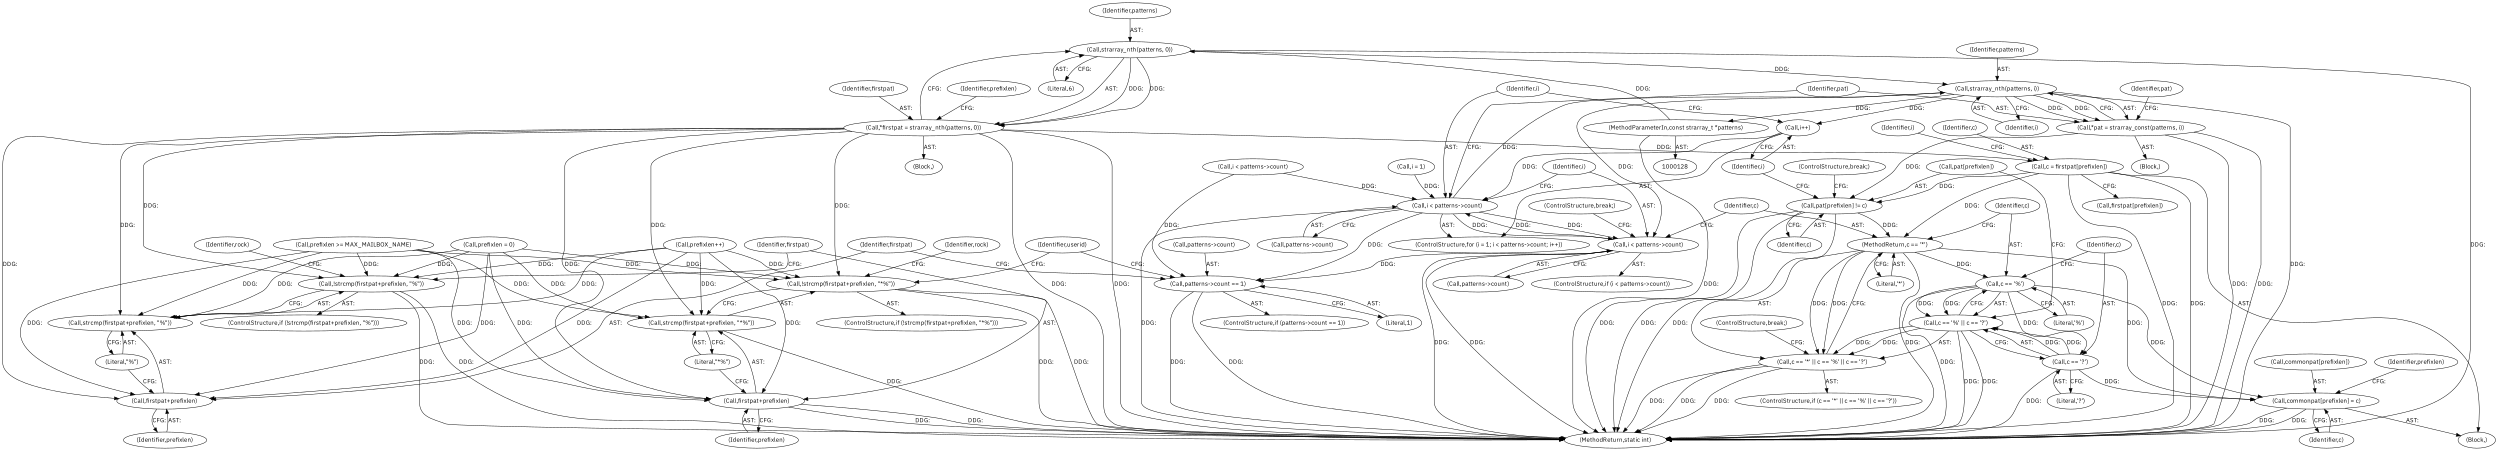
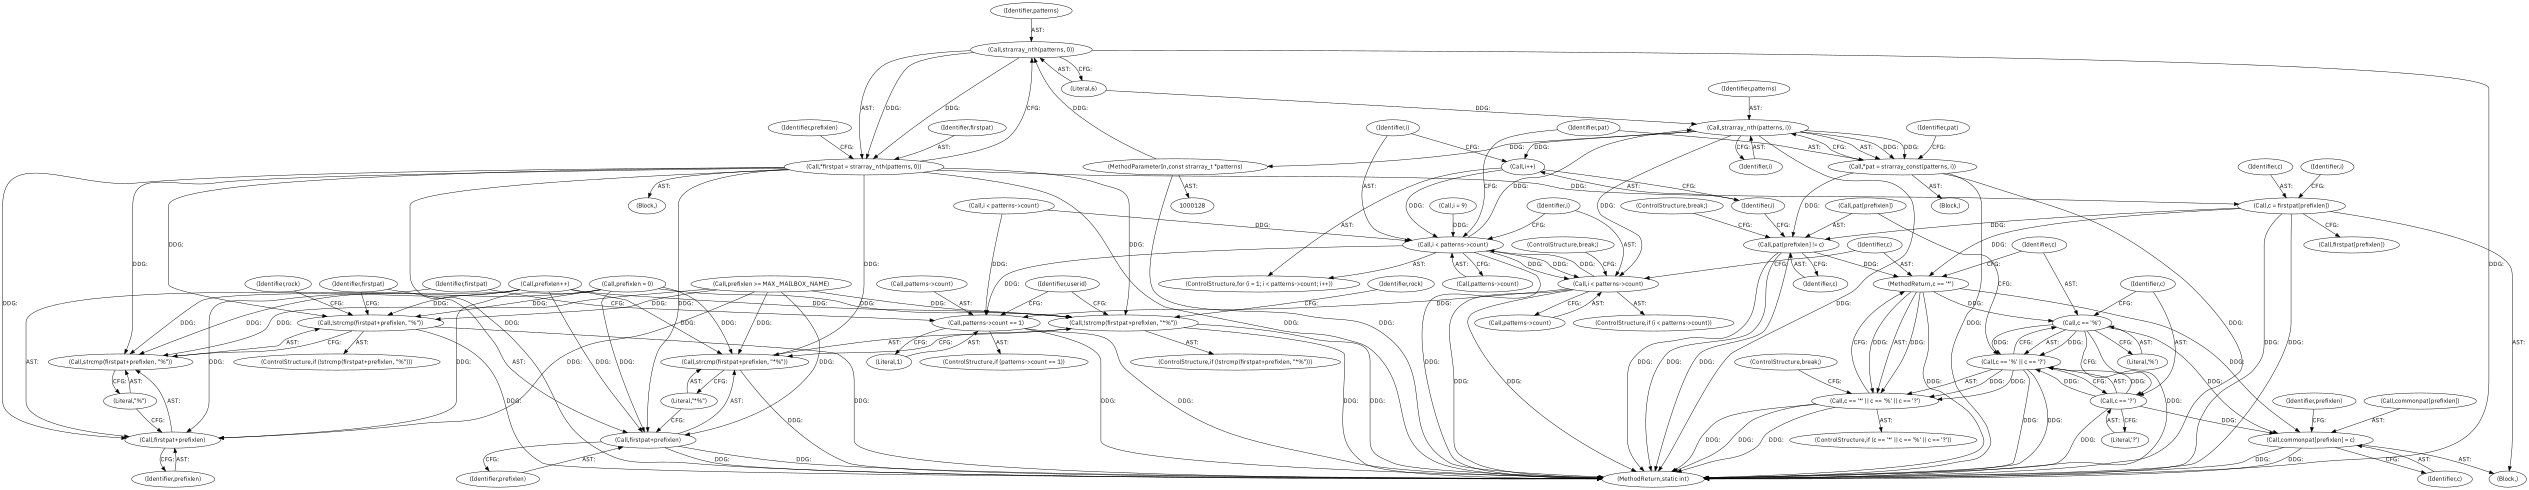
edge "(Call,strarray_nth(patterns, 0))" -> "(Call,strarray_nth(patterns, i))": now "(Literal,6)" -> "(Call,strarray_nth(patterns, i))"
node "(Call,i = 1)": label "(Call,i = 1)" -> "(Call,i = 9)"
node "(Literal,'*')": removed
edge "(Call,c == '%')" -> "(Call,c == '?')": label "DDG: " -> "CFG: "
